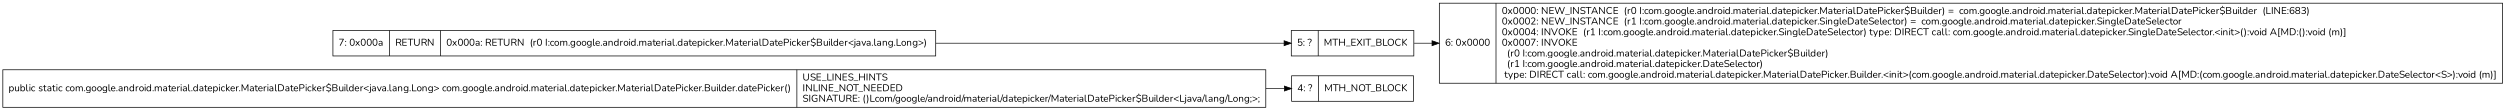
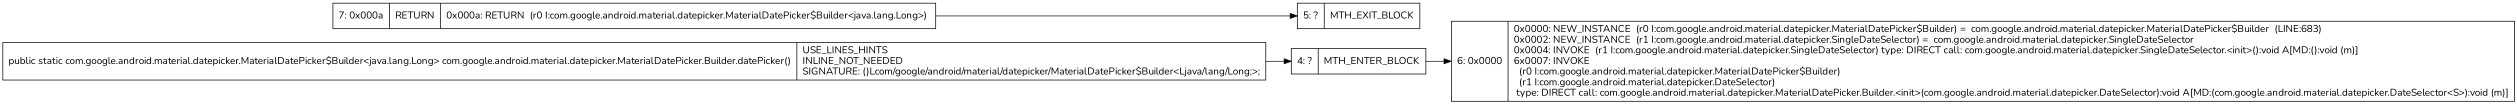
edge "5: ?" -> "6: 0x0000": now "4: ?" -> "6: 0x0000"
node "6: 0x0000": text "0x0007: INVOKE" -> "6x0007: INVOKE"
node "4: ?": text "MTH_NOT_BLOCK" -> "MTH_ENTER_BLOCK"
